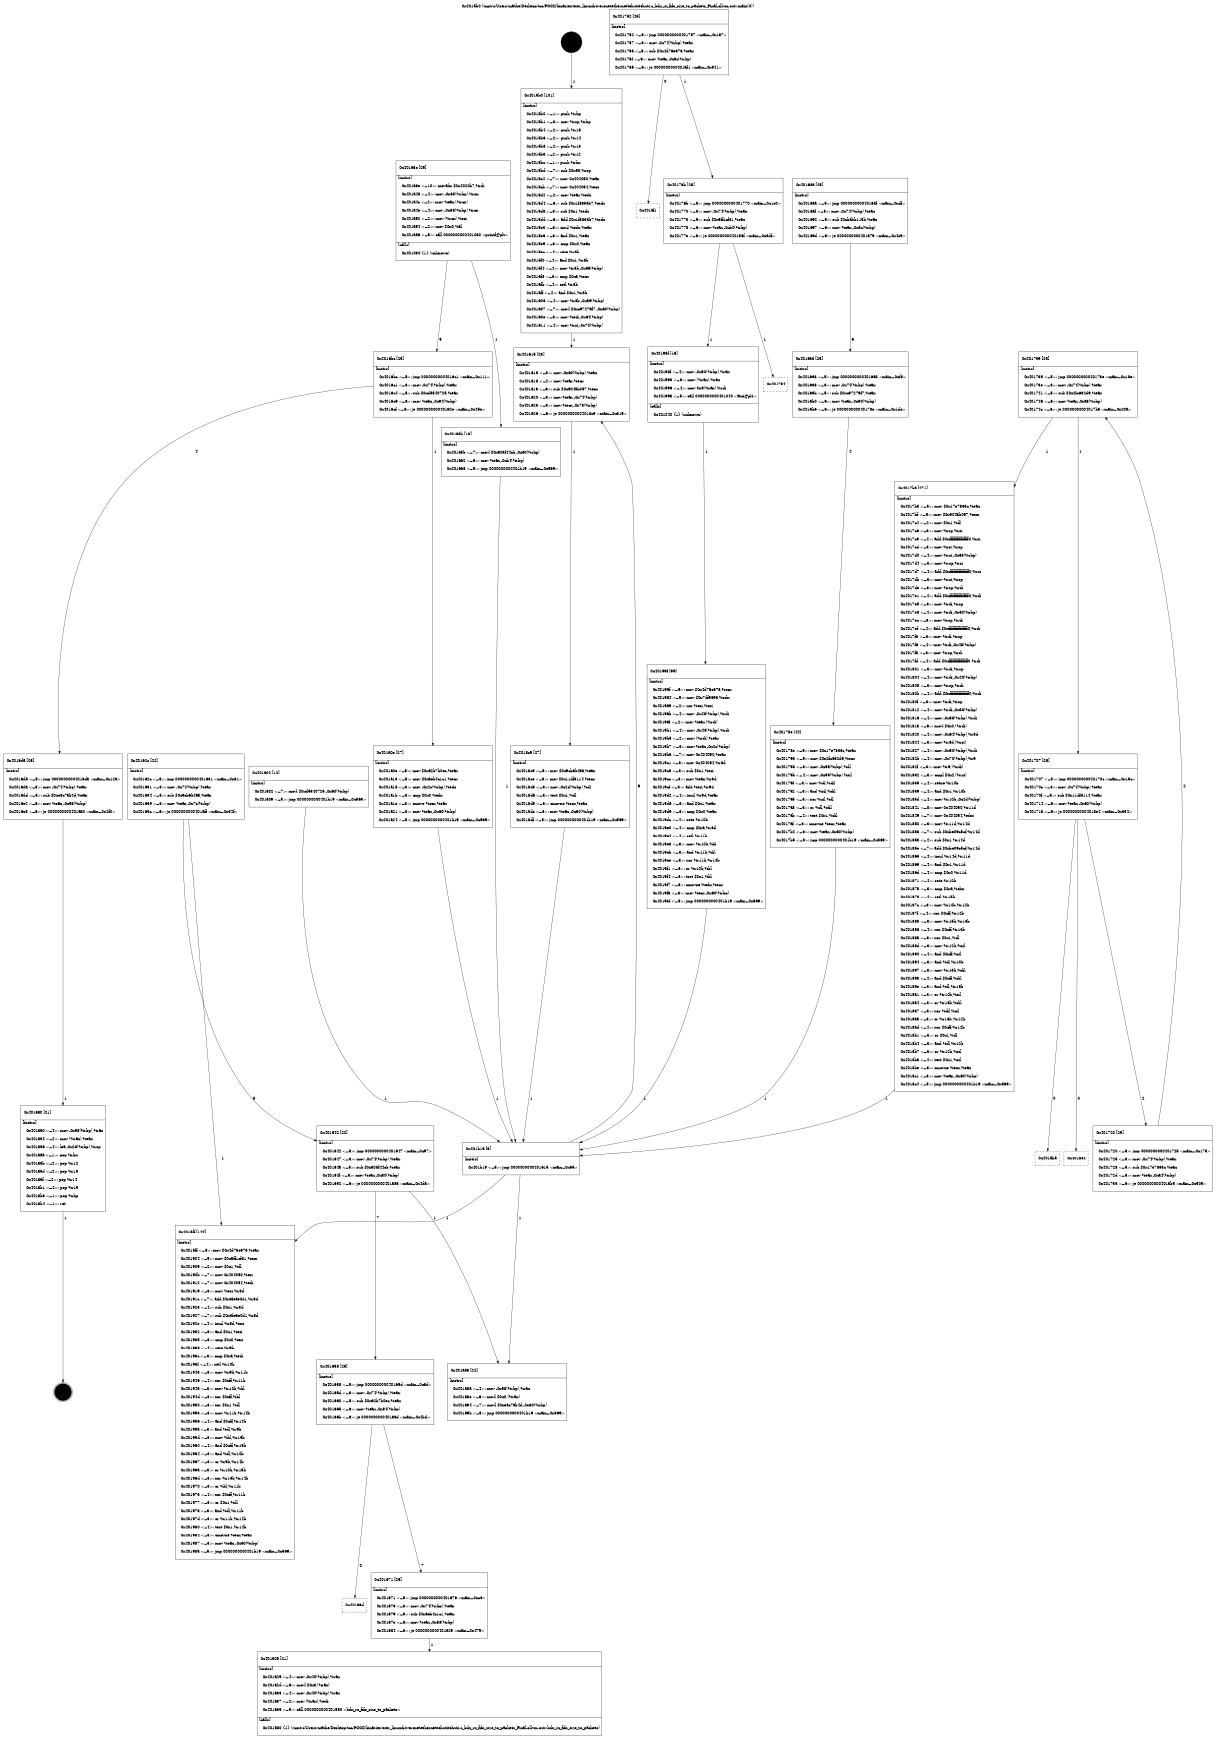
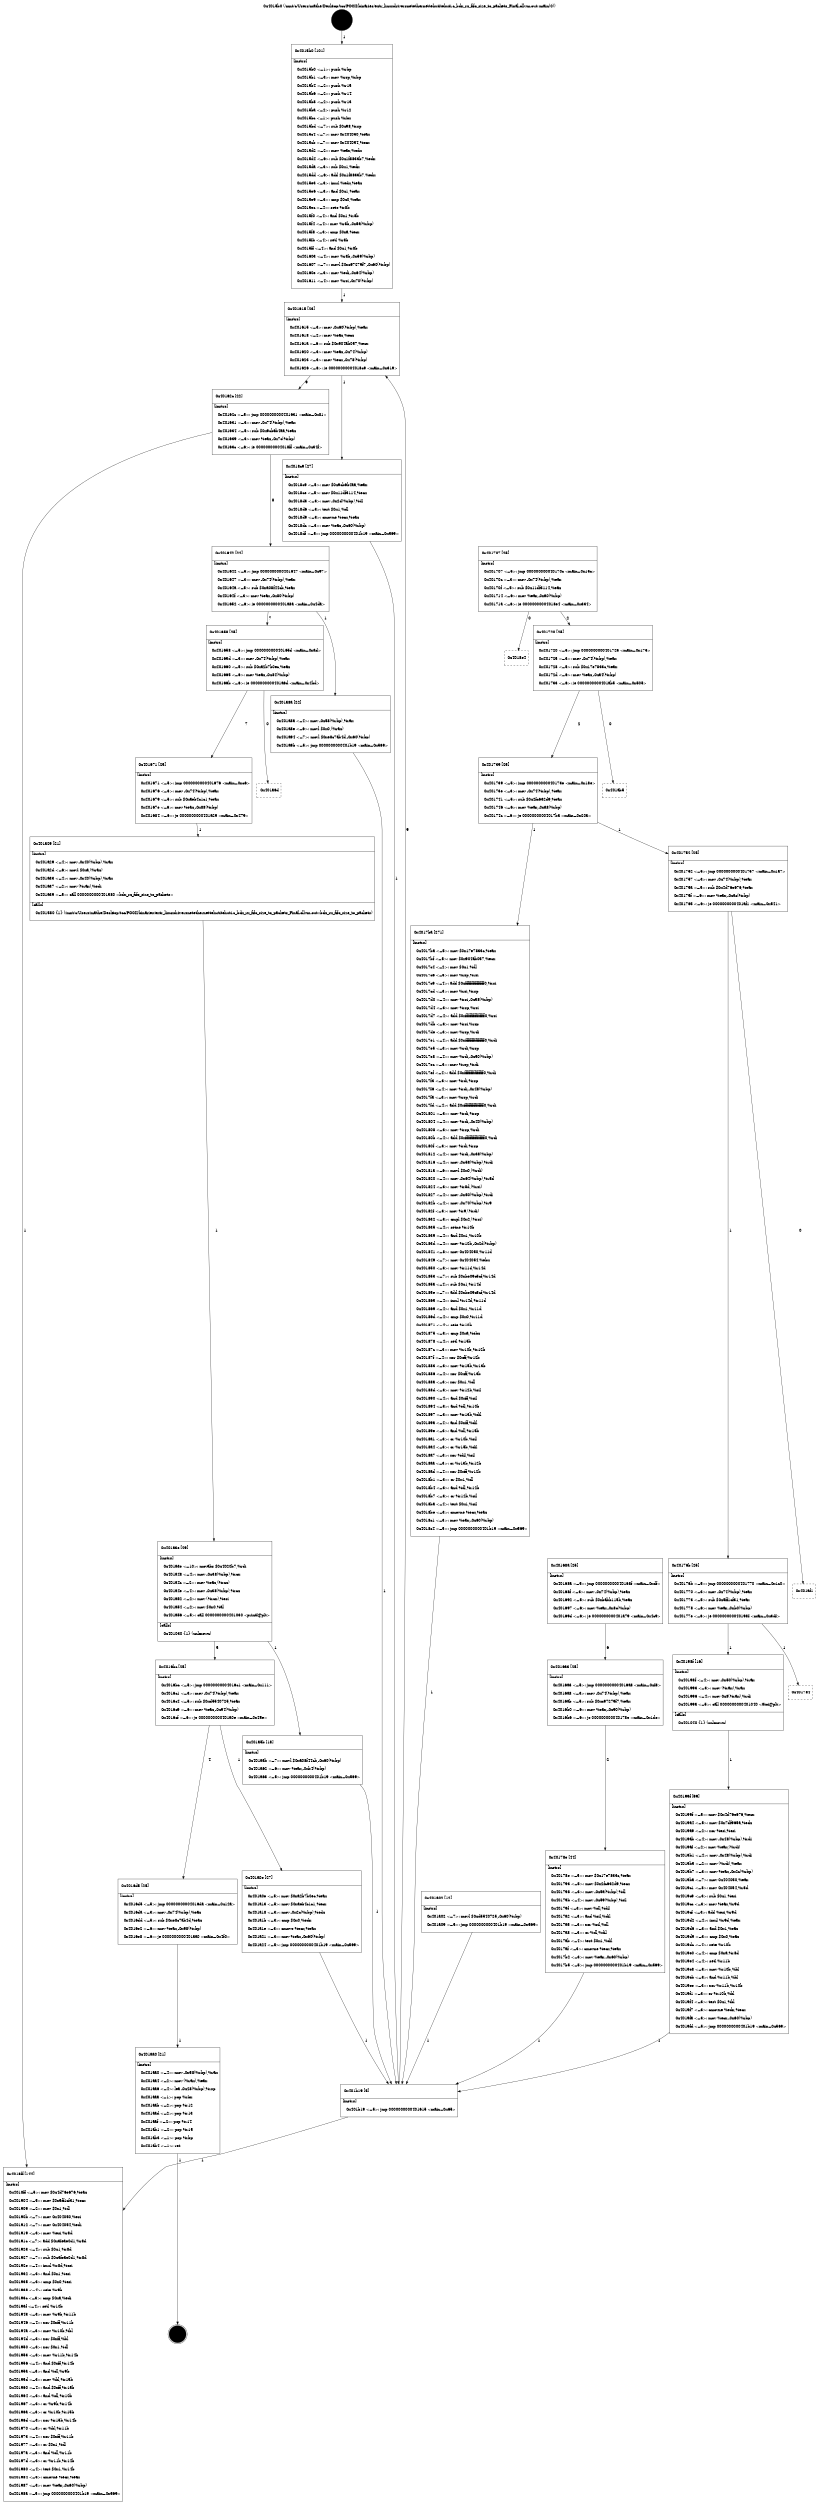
edge "0x401615 [23]" -> "0x40162c [22]": added, label "9"
edge "0x401739 [25]" -> "0x401707 [25]": now "0x401739 [25]" -> "0x401752 [25]"
edge "0x401707 [25]" -> "0x401ab5": now "0x401720 [25]" -> "0x401ab5"
edge "0x401a29 [21]" -> "0x401a3e [29]": added, label "1"
edge "0x401b19 [5]" -> "0x401a8a [22]": reversed
